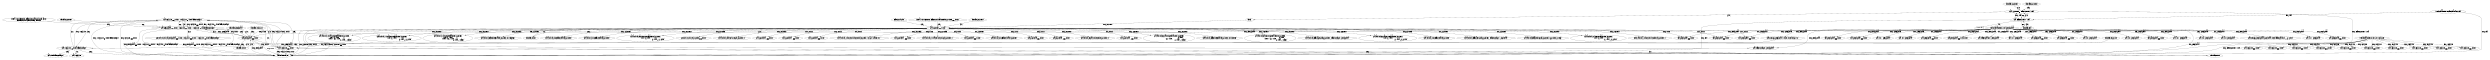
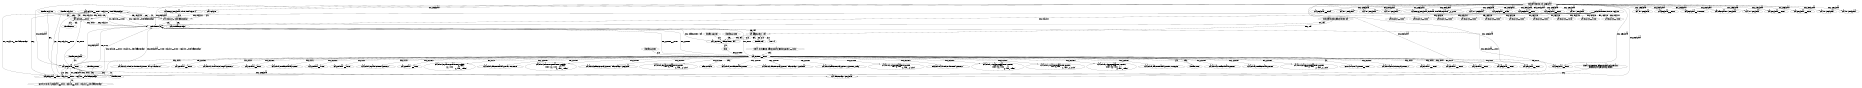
edge "(Effect,cmdCode)" -> "(Call,pContext == NULL)": reversed
edge "(MethodParameterIn,uint12_t *replySize)" -> "(MethodReturn,int)": label "DDG: (EffectContext *) self" -> "DDG: replySize"
edge "(Call,*replySize != sizeof(effect_config_t))" -> "(Call,*replySize)": reversed
edge "(Call,(EffectContext *) self)" -> "(MethodReturn,int)": reversed
